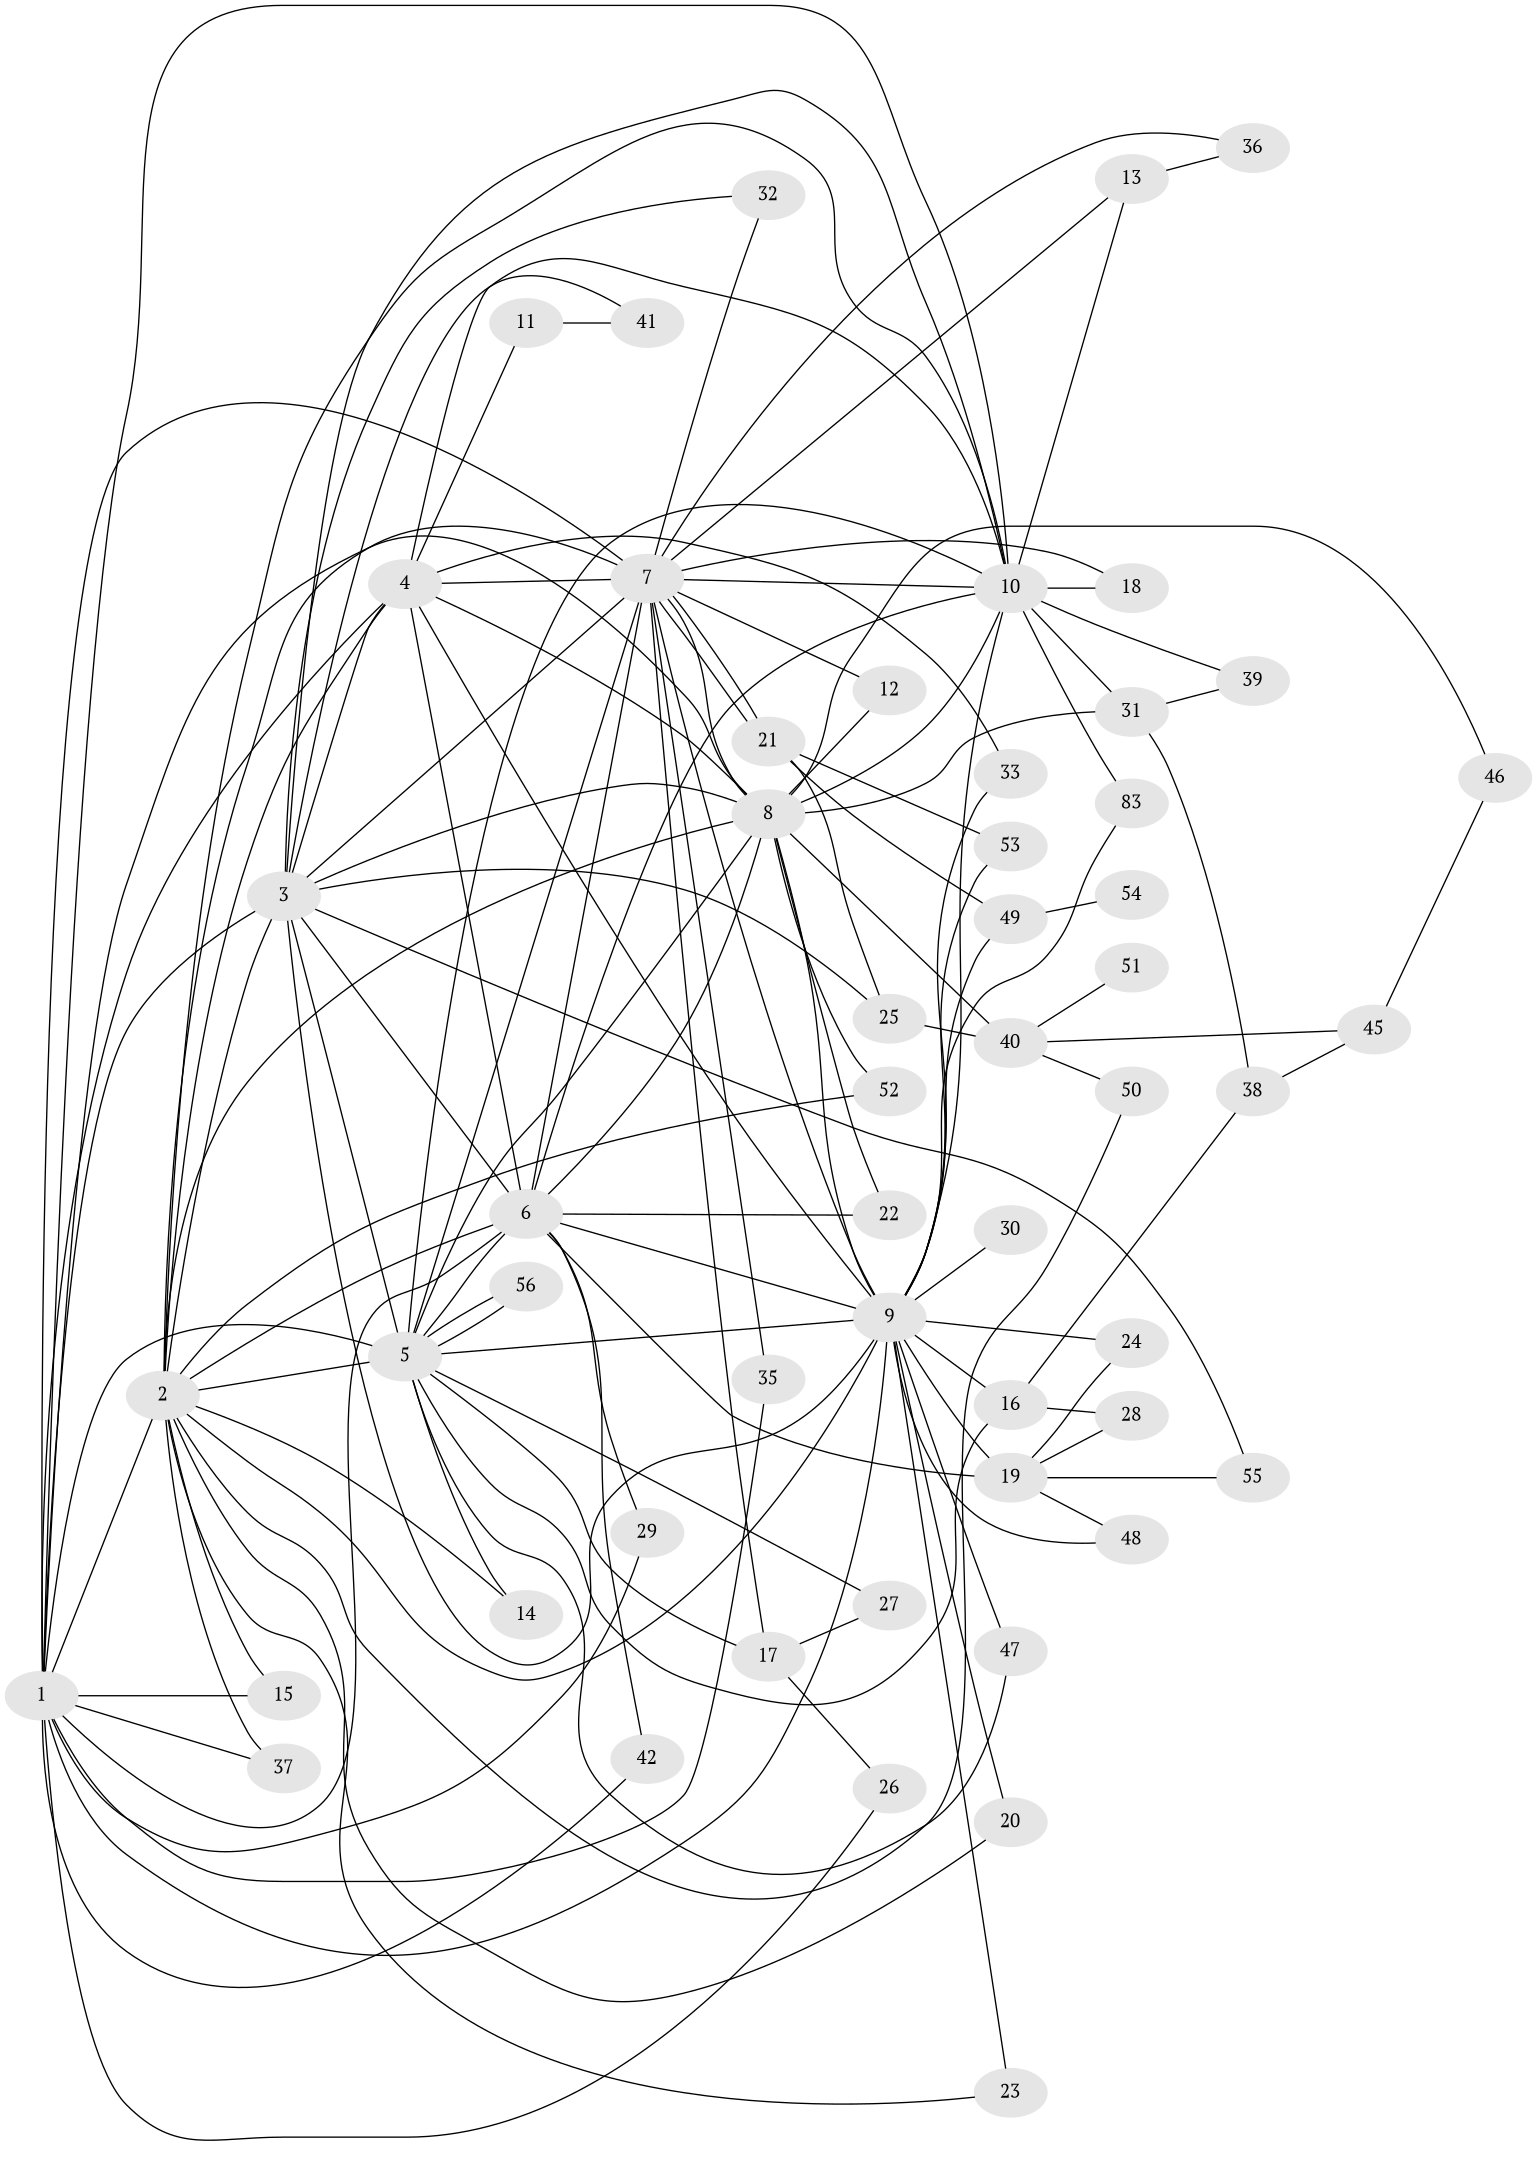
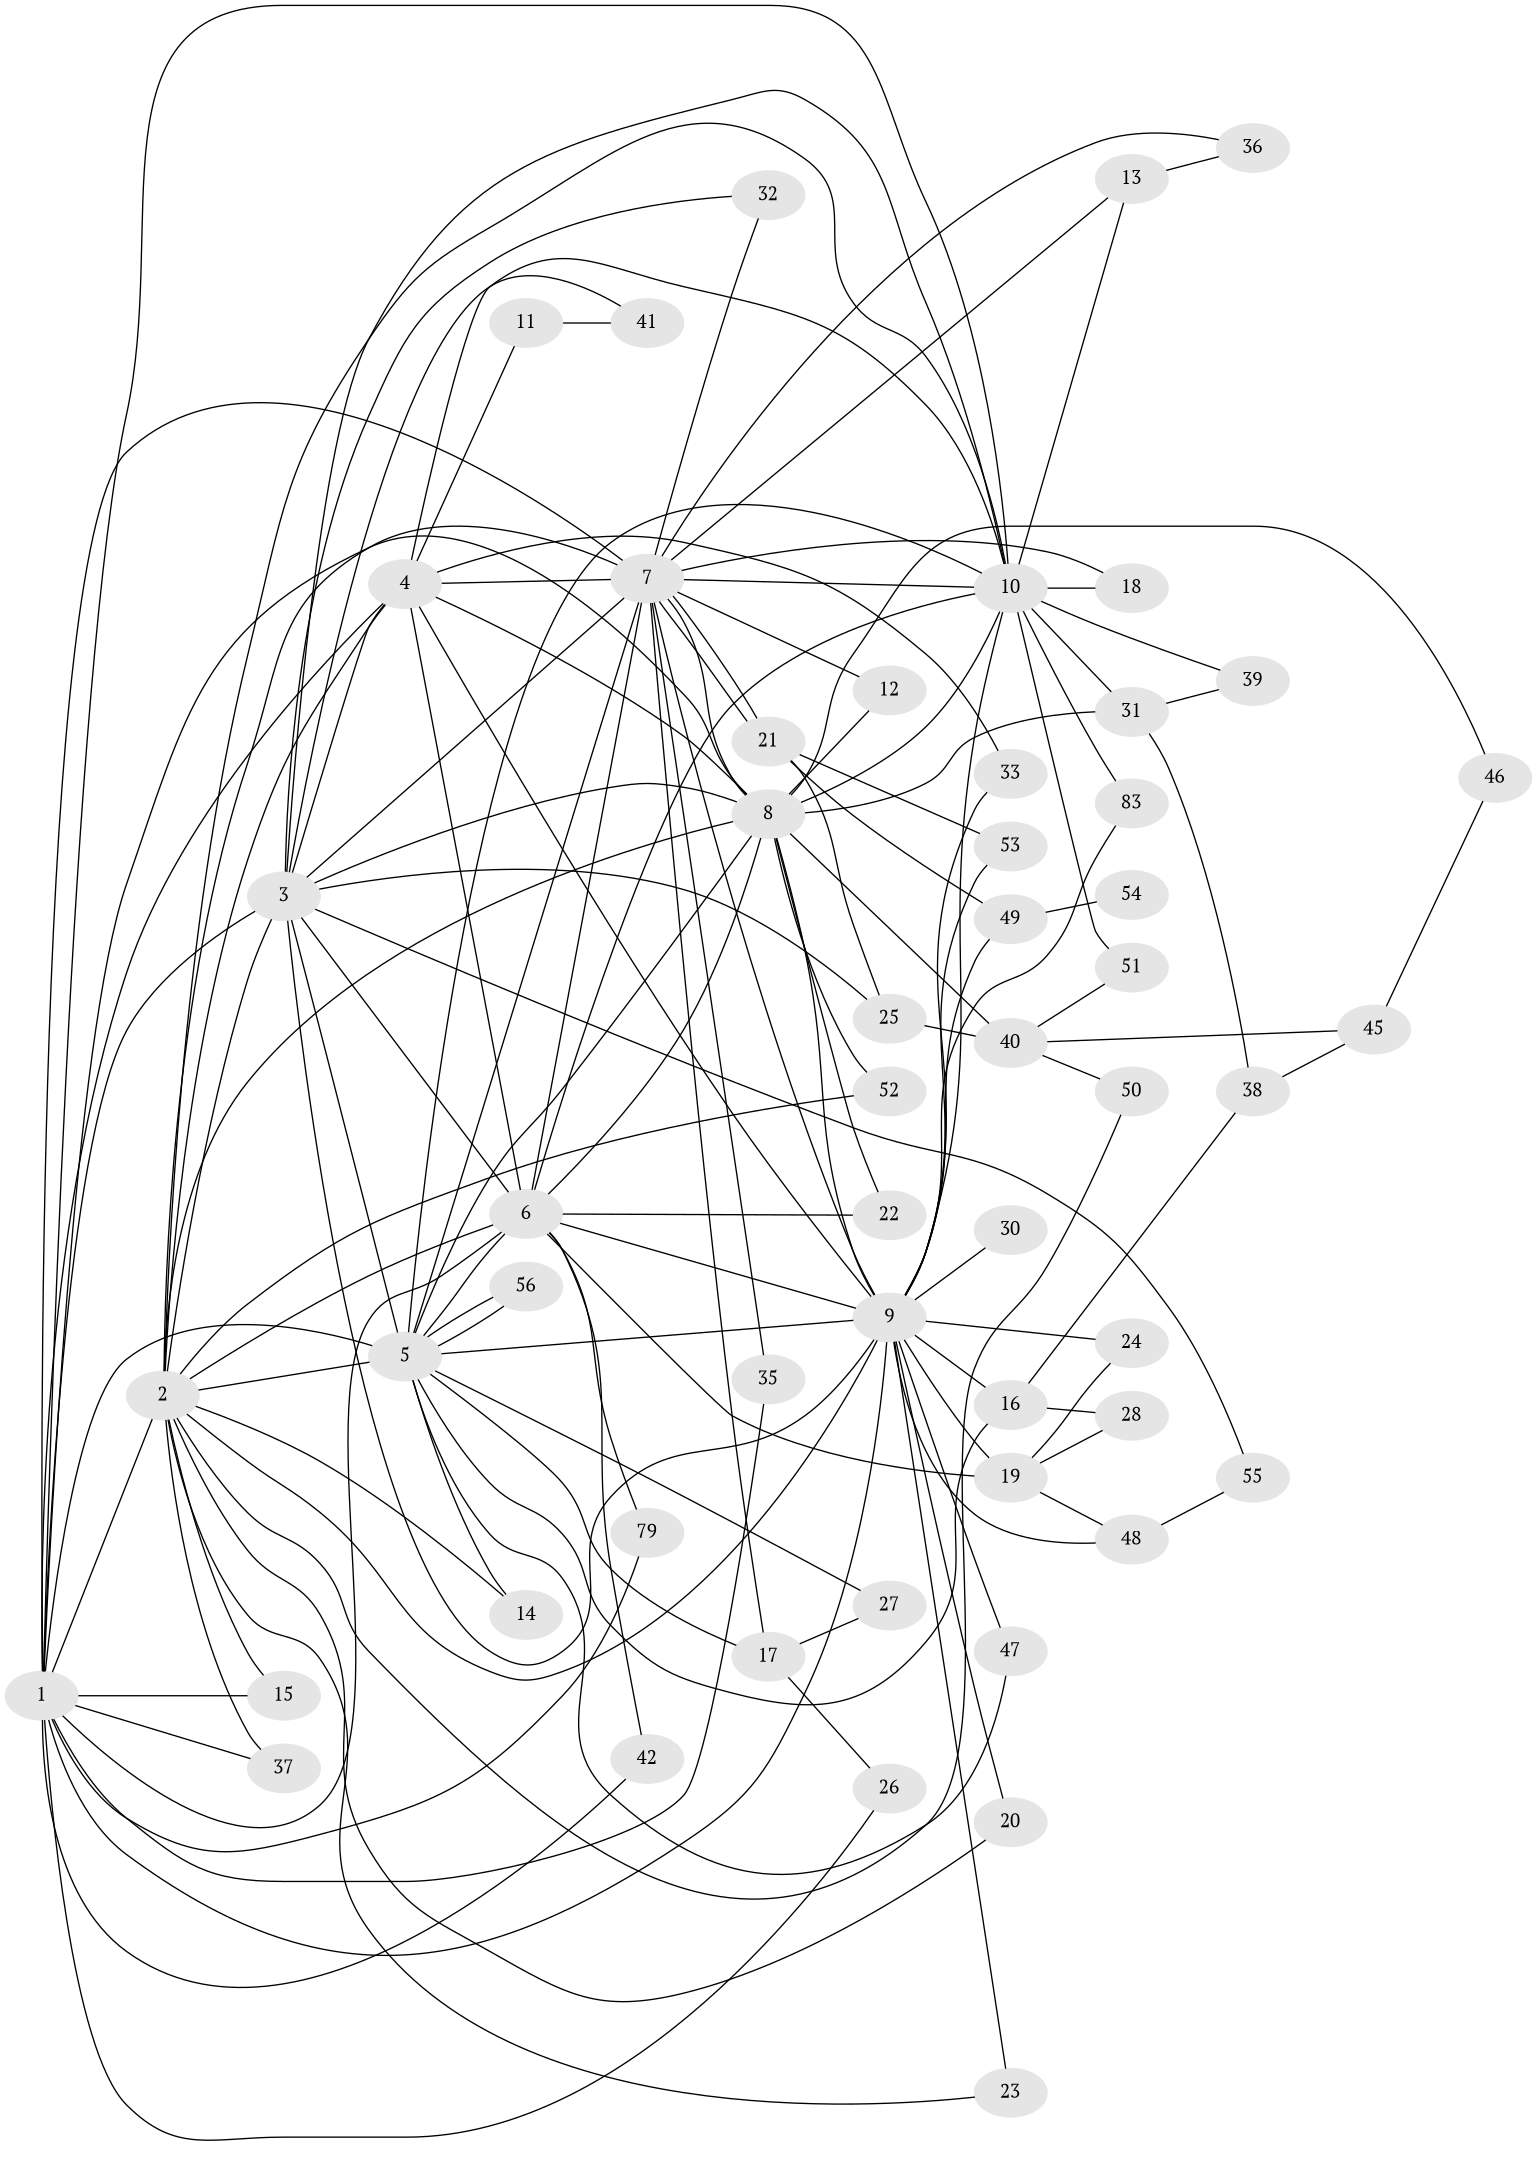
edge "10" -- "51": added
edge "19" -- "55": now "48" -- "55"
node "29": label "29" -> "79"
